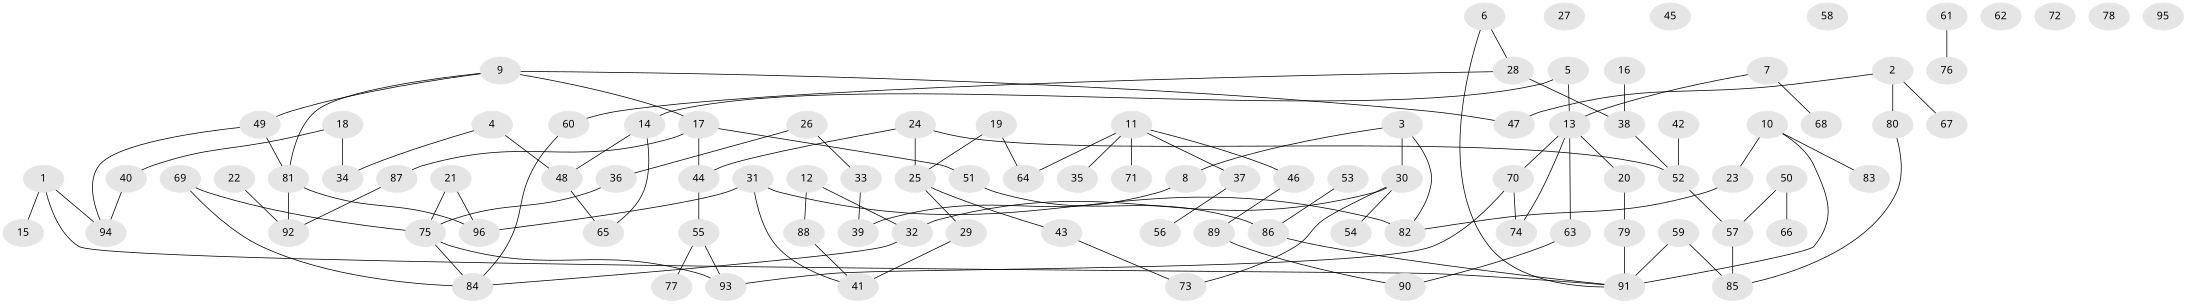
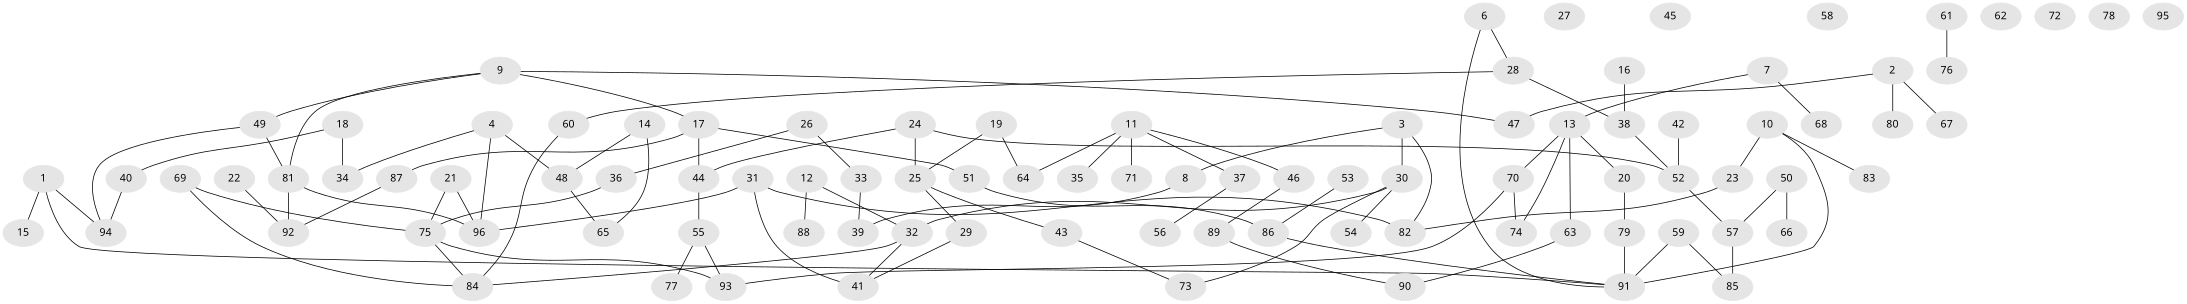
node "5": removed
edge "4" -- "96": added
edge "80" -- "85": removed
edge "88" -- "41": now "32" -- "41"
